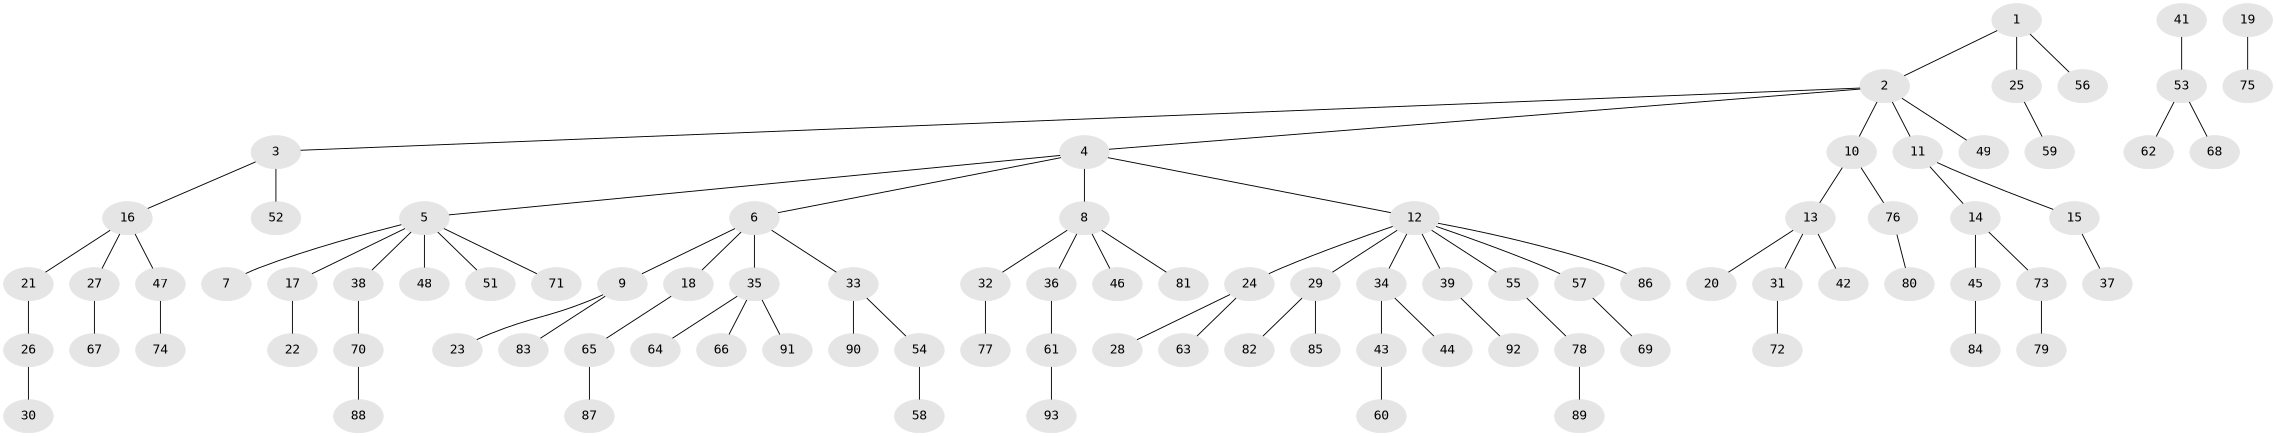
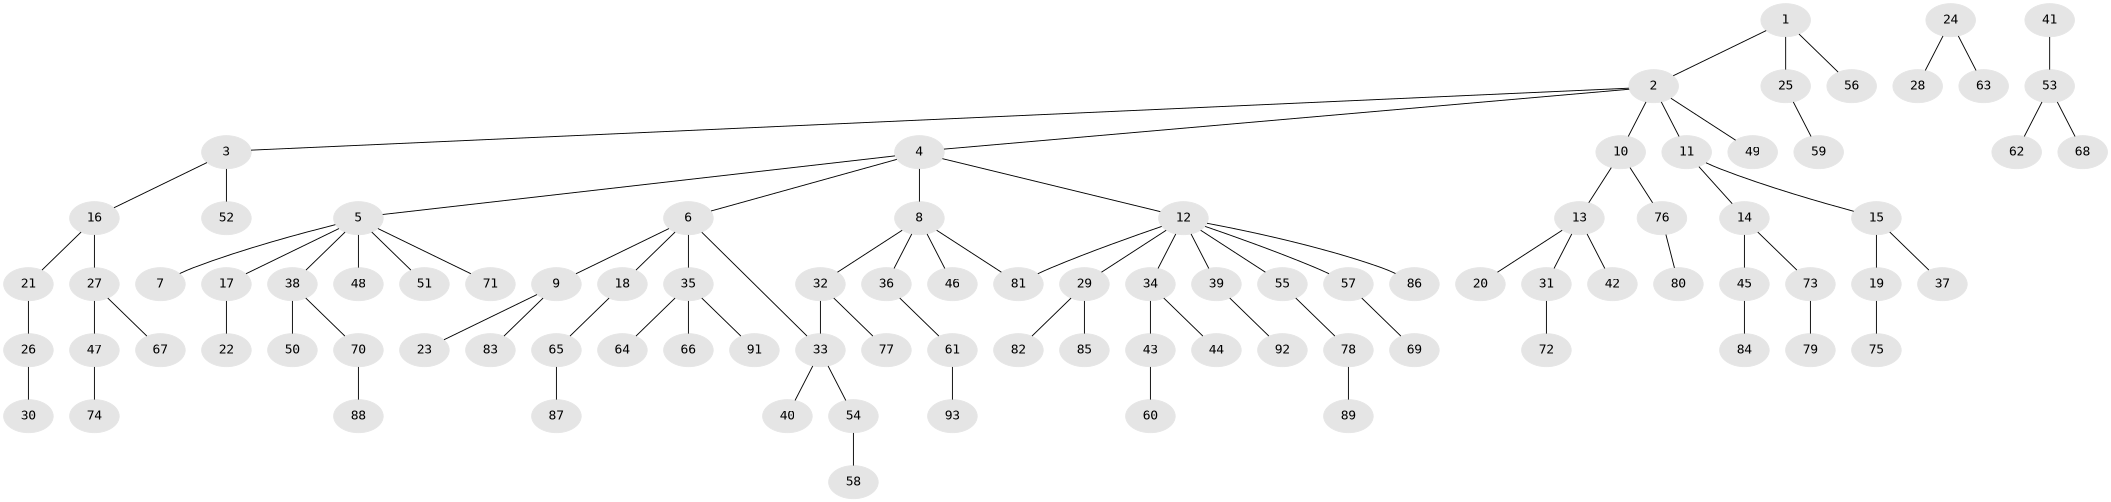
edge "12" -- "24": now "12" -- "81"
edge "16" -- "47": now "27" -- "47"
edge "15" -- "19": added
edge "32" -- "33": added
node "50": added
node "90": label "90" -> "40"
